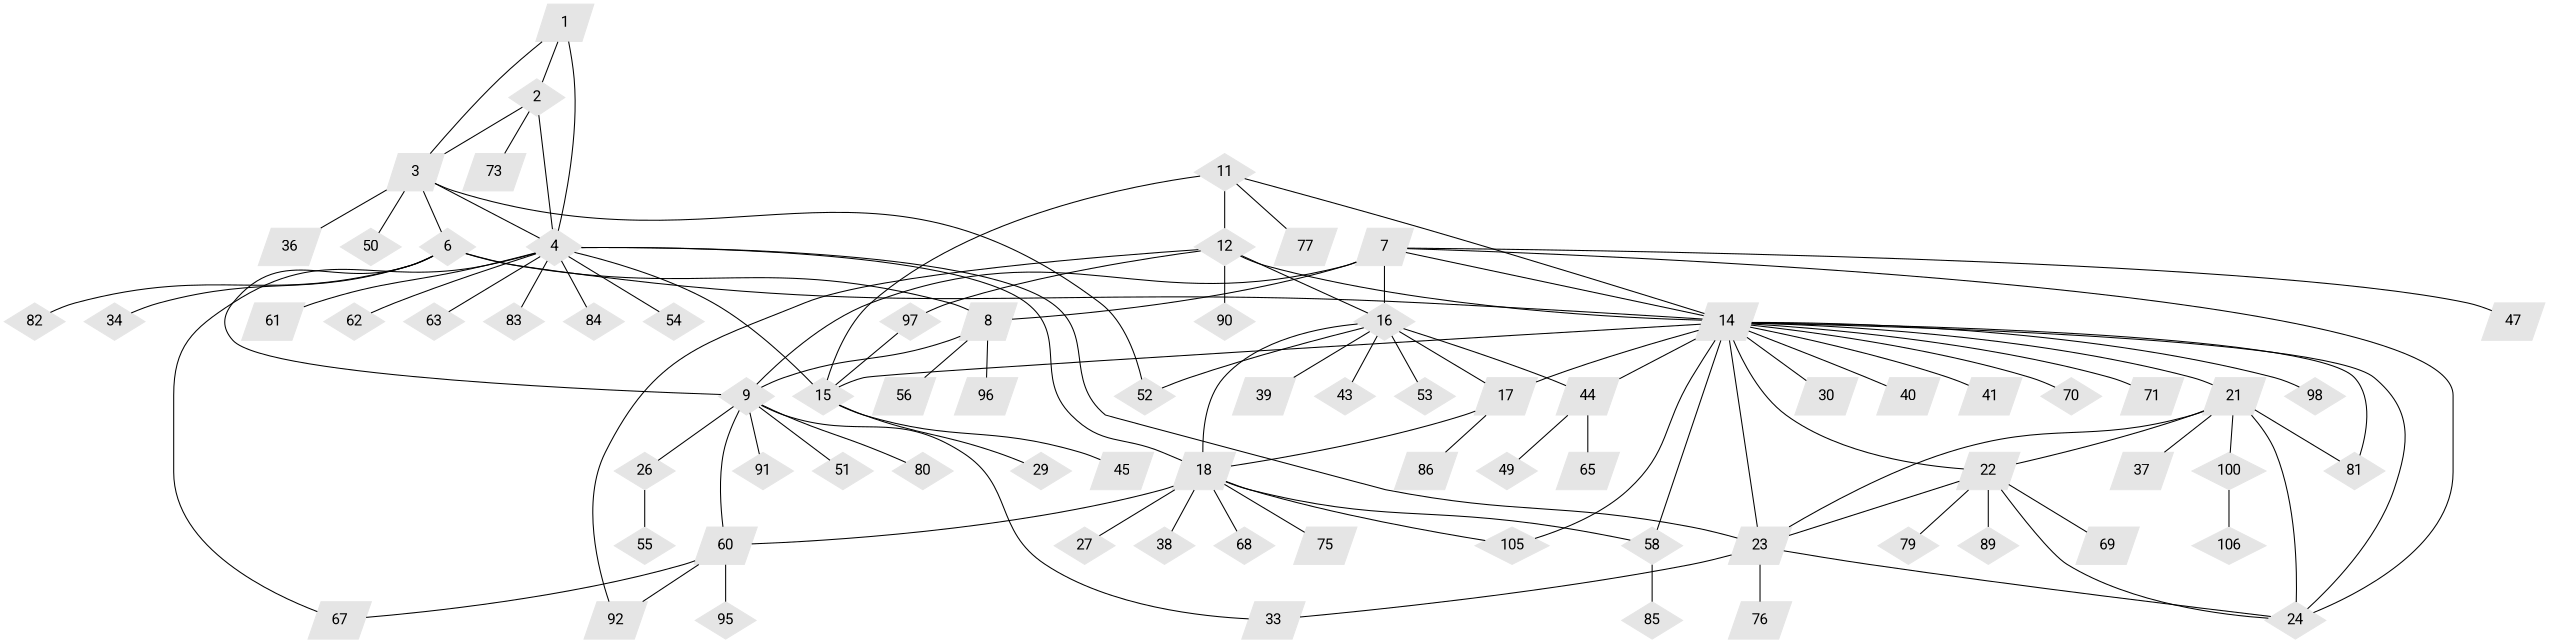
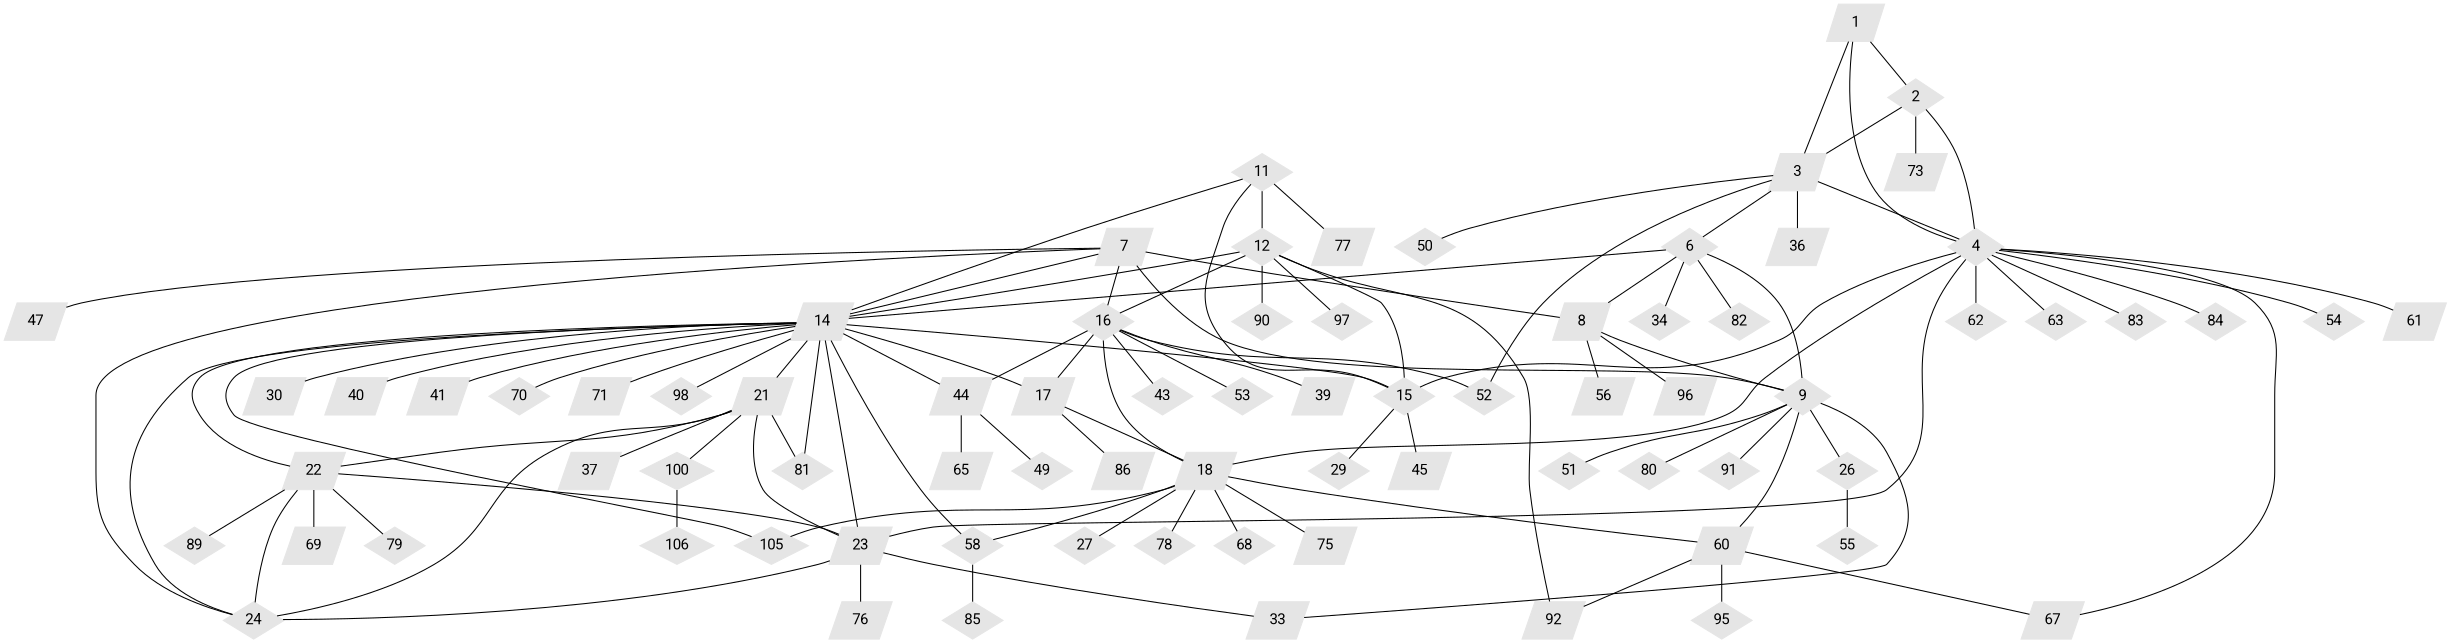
edge "97" -- "15": now "12" -- "15"
node "38": label "38" -> "78"
